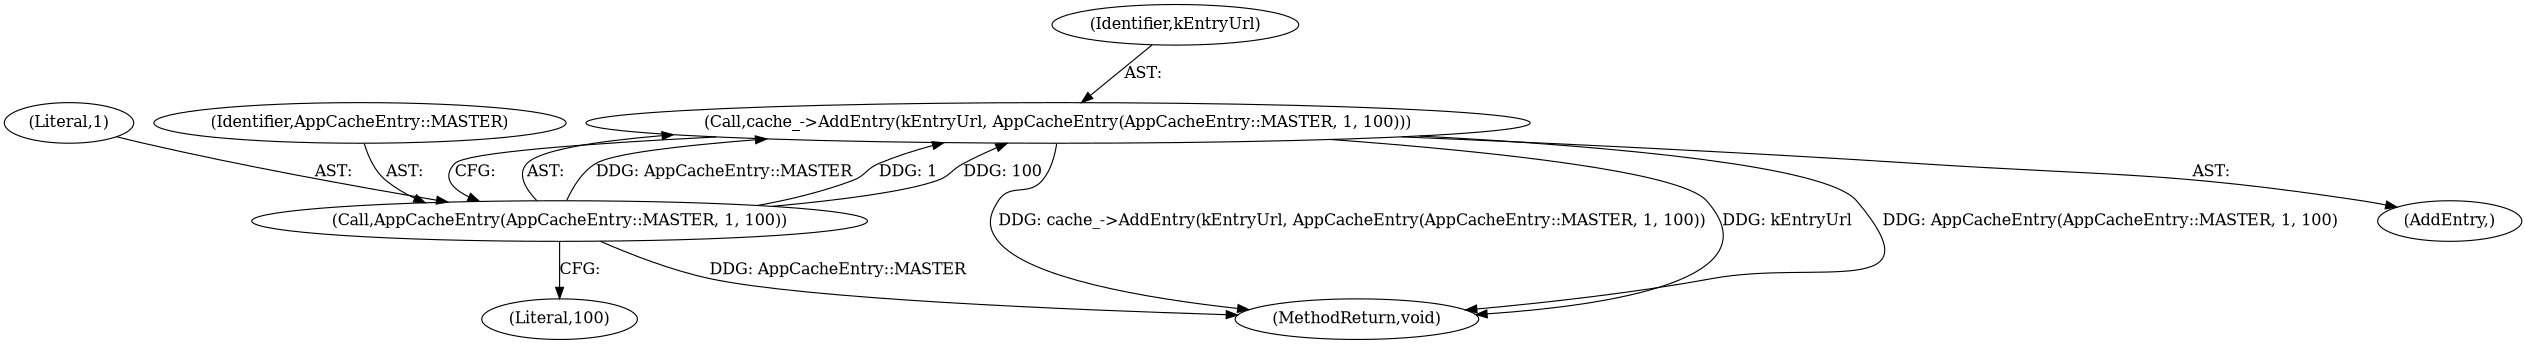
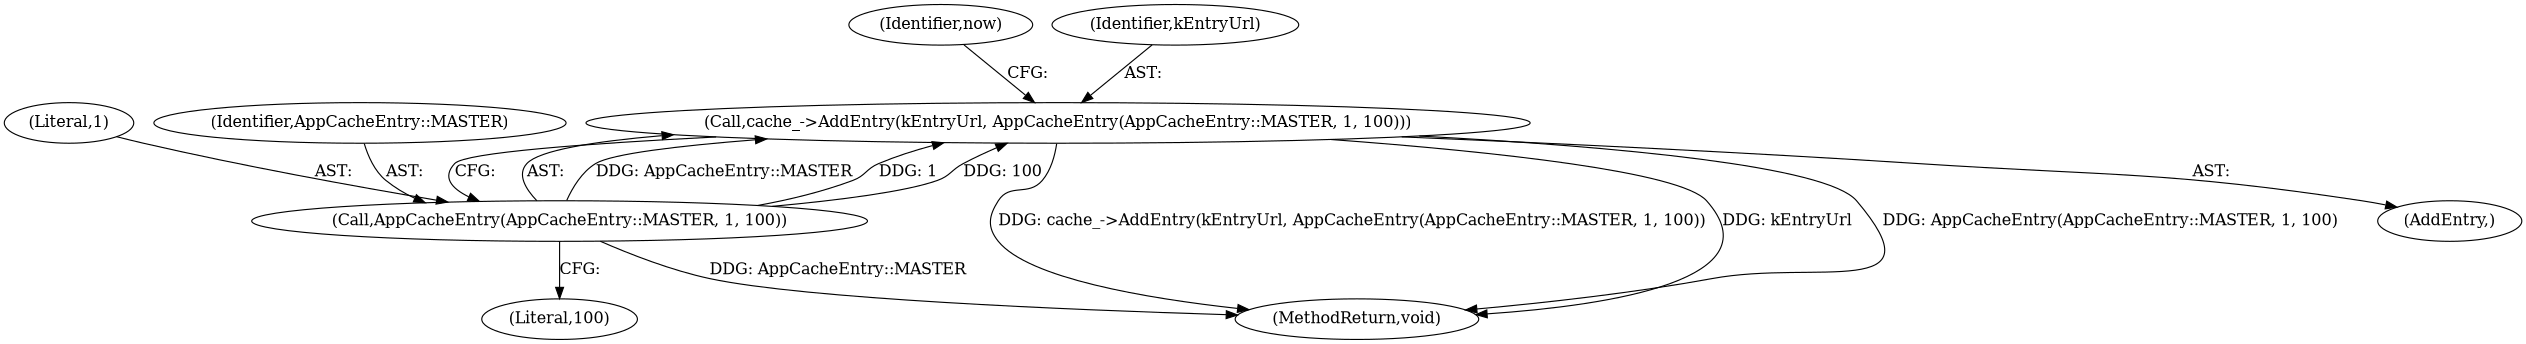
node "(Identifier,now)": added
